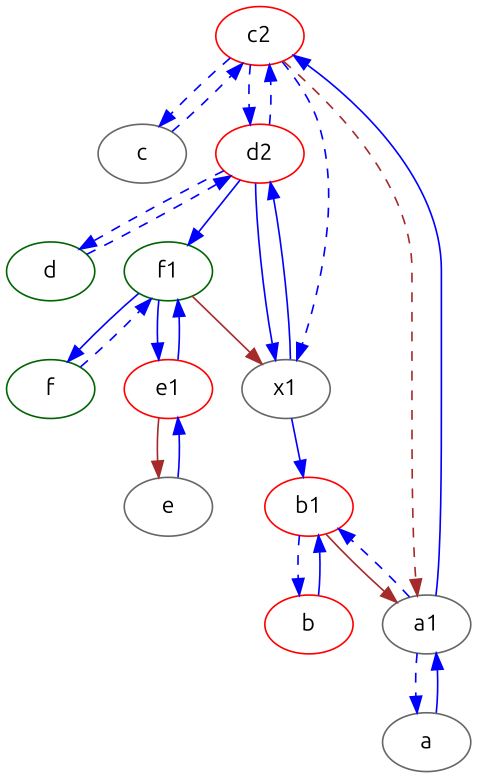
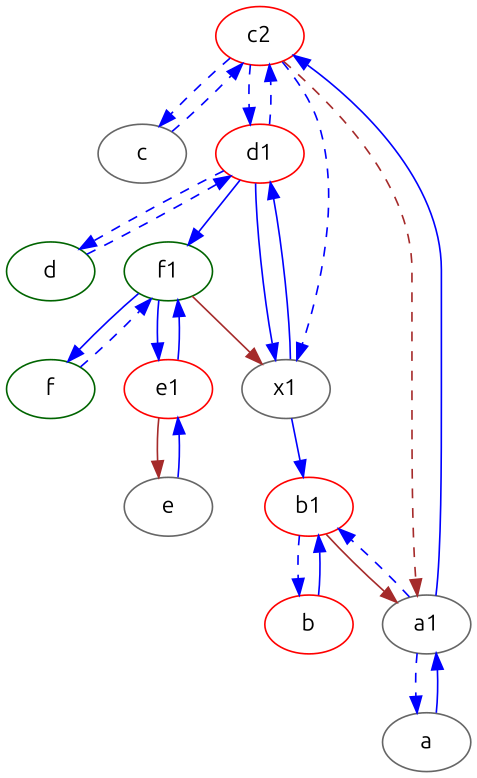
node "d2": label "d2" -> "d1"
